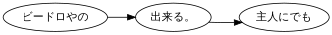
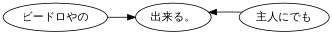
edge "出来る。" -> "主人にでも": reversed
